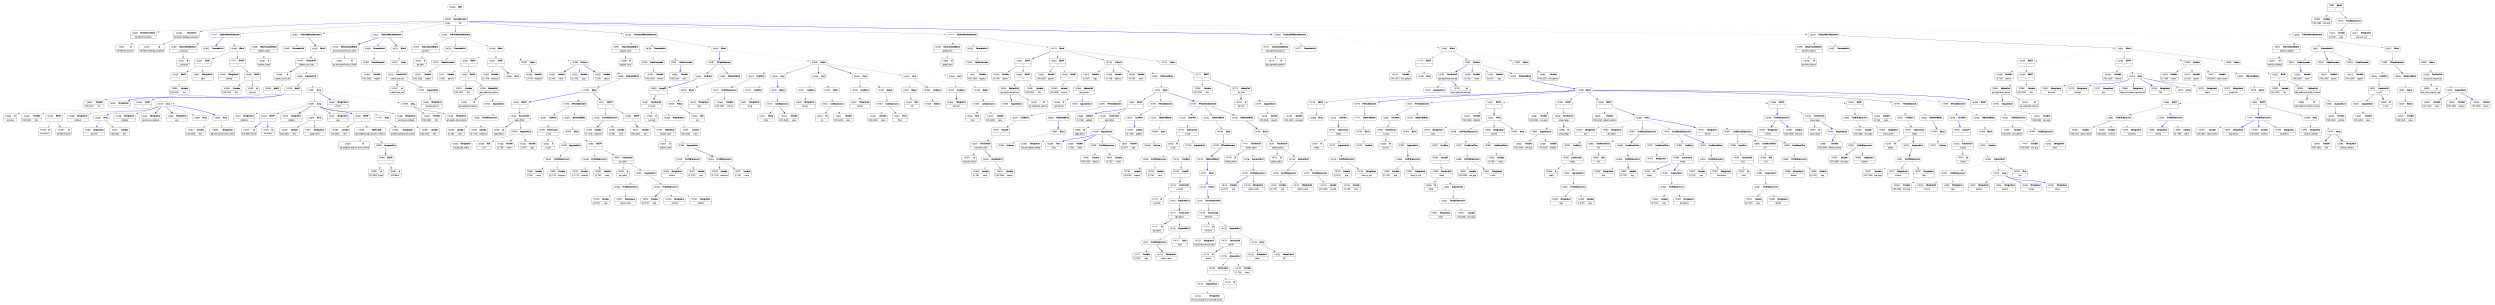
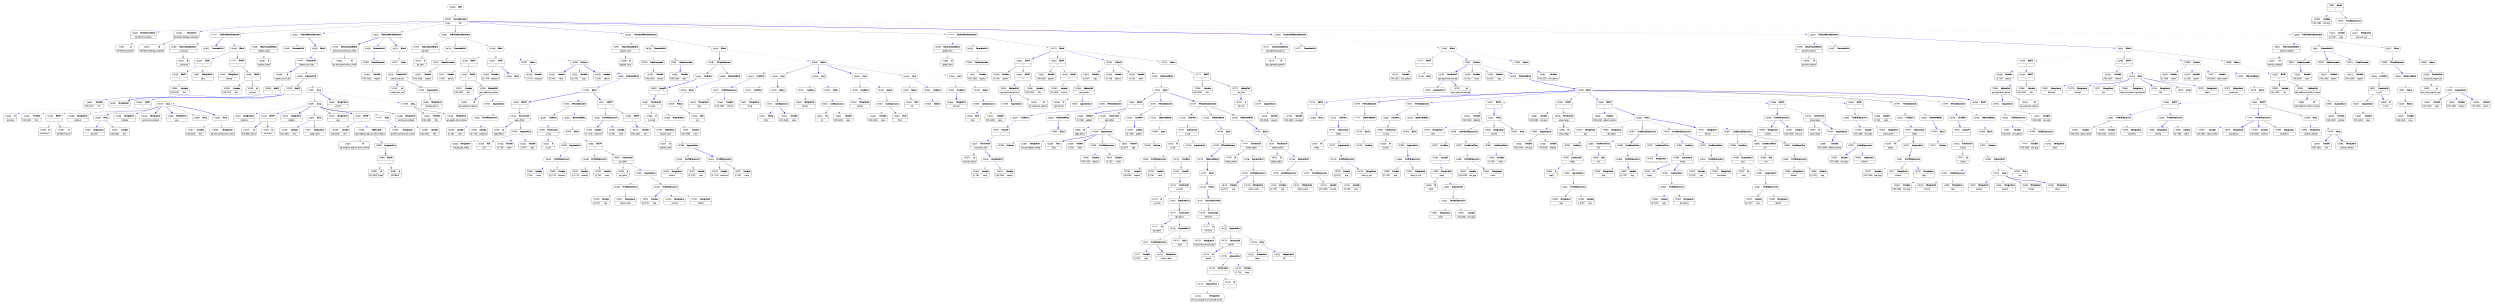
node "141883": text "FunctionCall" -> "ArgumentList"
